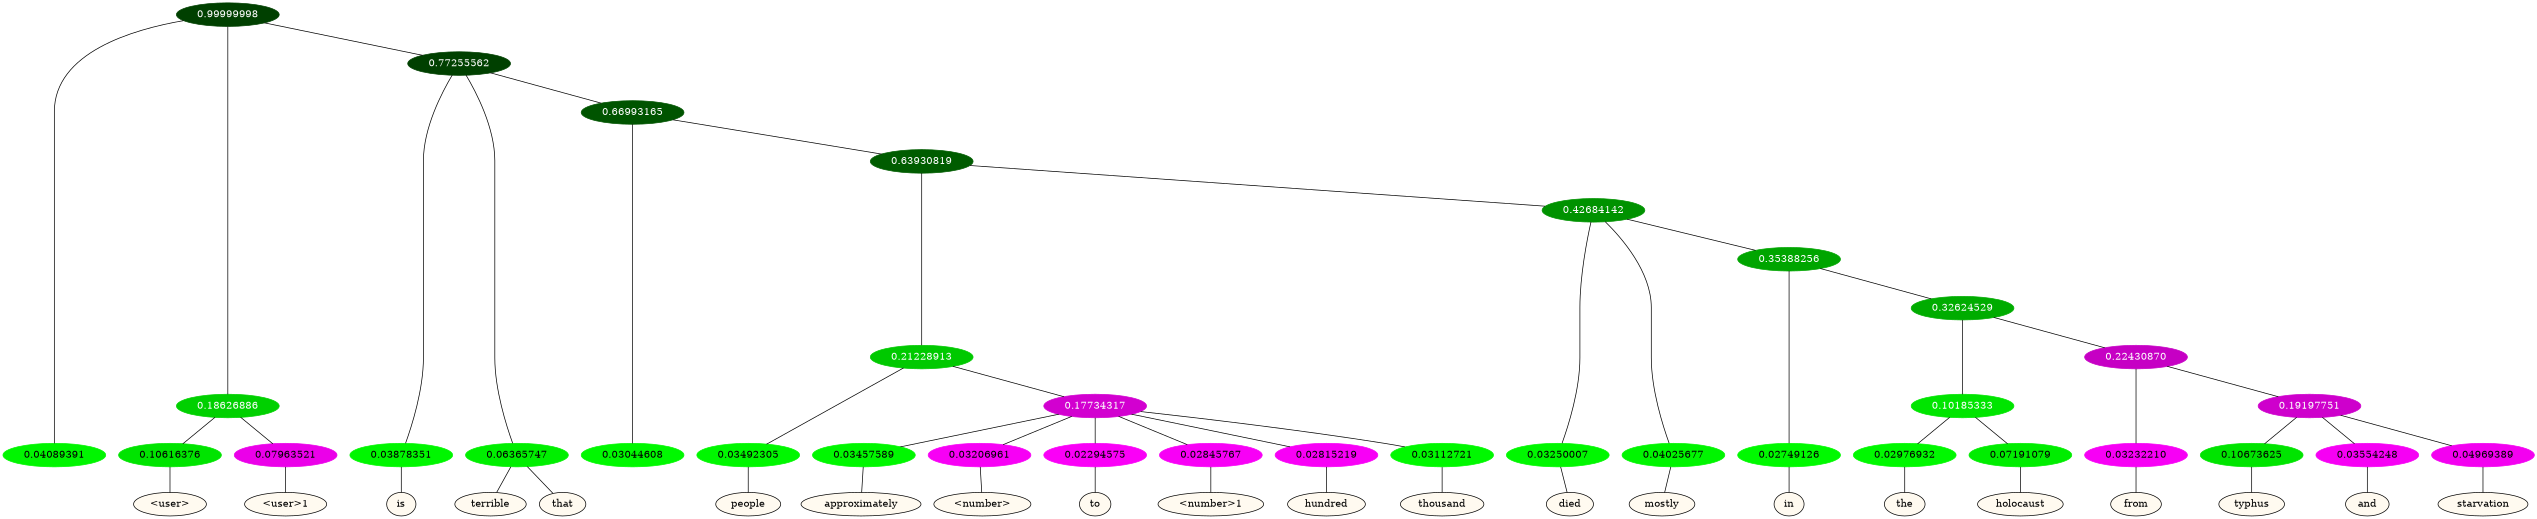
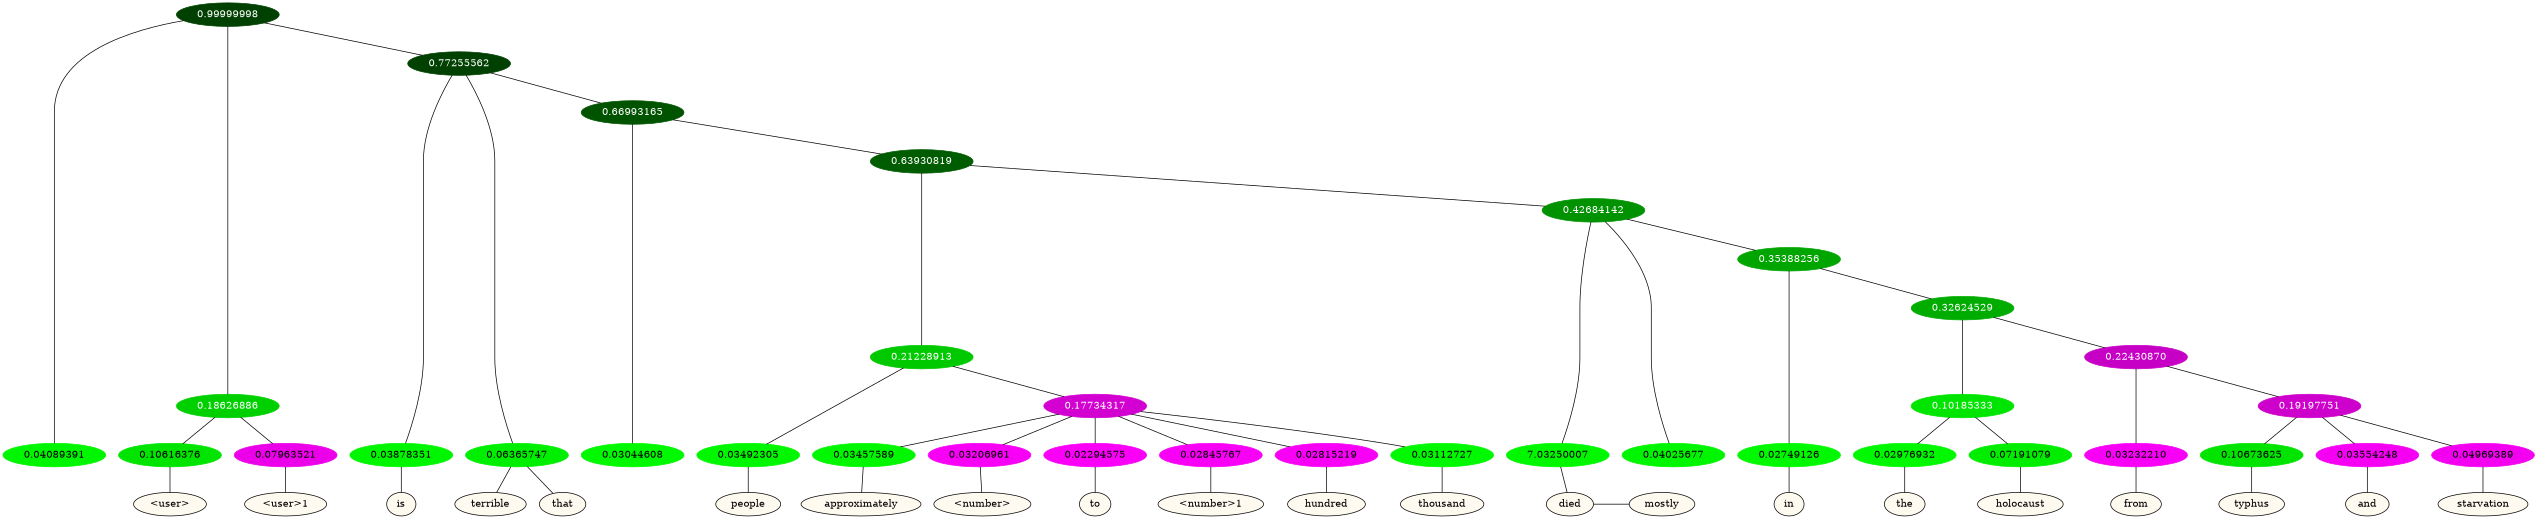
node "0.03112721": label "0.03112721" -> "0.03112727"
node "0.03250007": label "0.03250007" -> "7.03250007"
edge "0.04025677" -- "mostly": now "died" -- "mostly"
